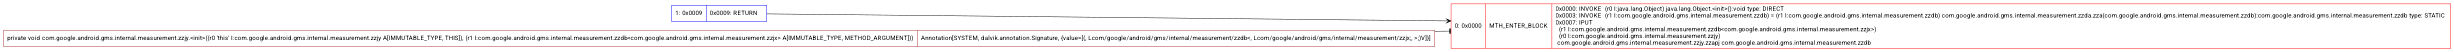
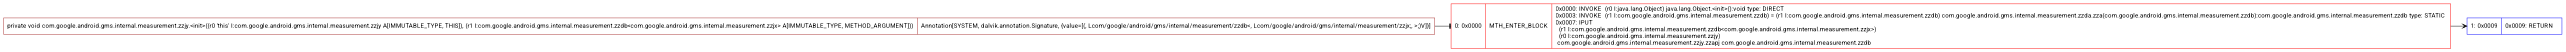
edge "1: 0x0009" -> "0: 0x0000": reversed
